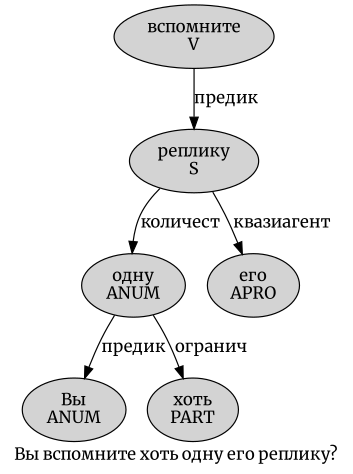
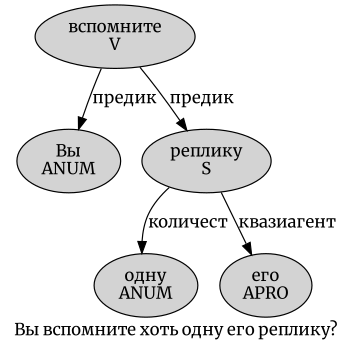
edge "одну ANUM" -> "Вы ANUM": now "вспомните V" -> "Вы ANUM"
node "хоть PART": removed
